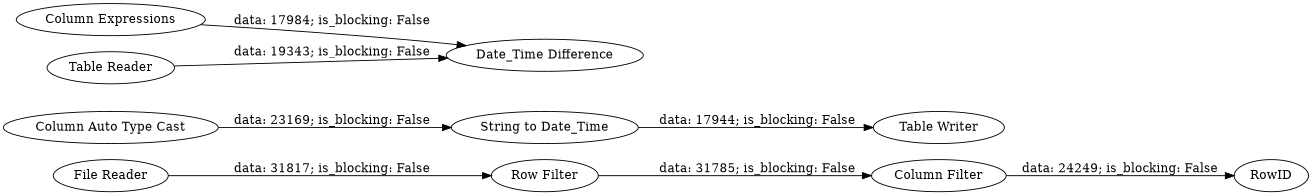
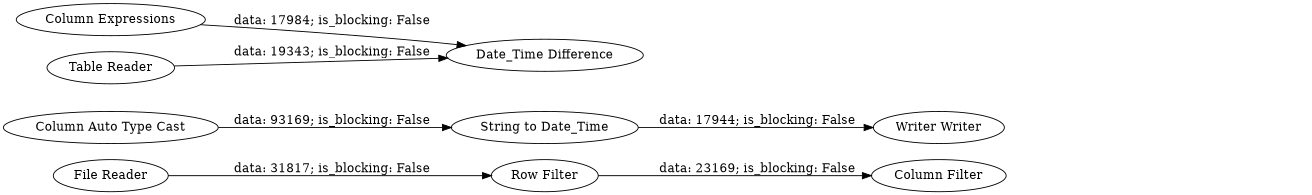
edge "Column Auto Type Cast" -> "String to Date_Time": label "data: 23169; is_blocking: False" -> "data: 93169; is_blocking: False"
node "Table Writer": label "Table Writer" -> "Writer Writer"
edge "Row Filter" -> "Column Filter": label "data: 31785; is_blocking: False" -> "data: 23169; is_blocking: False"
node "RowID": removed
